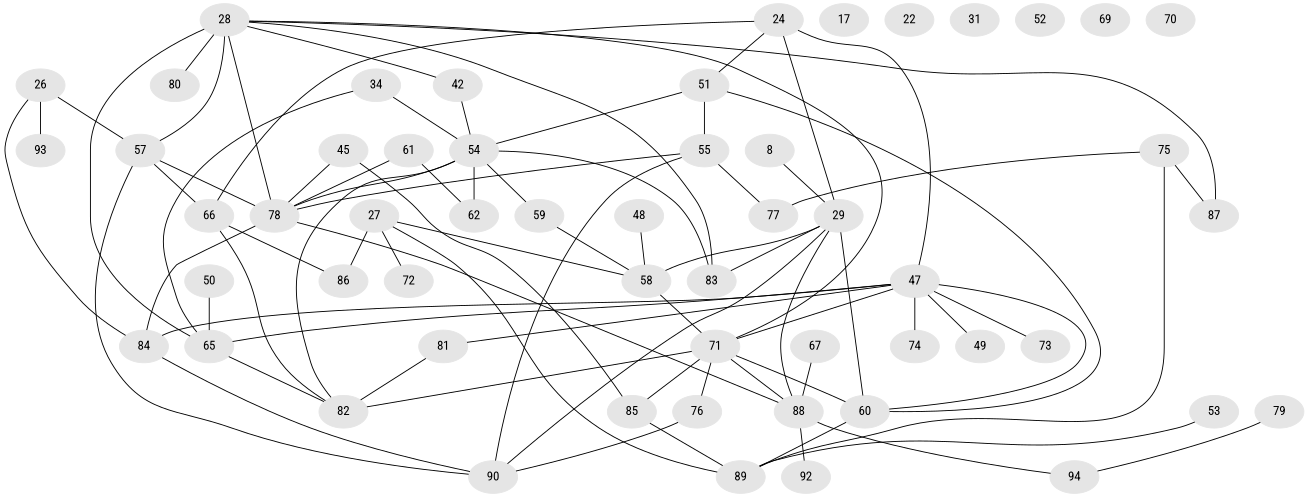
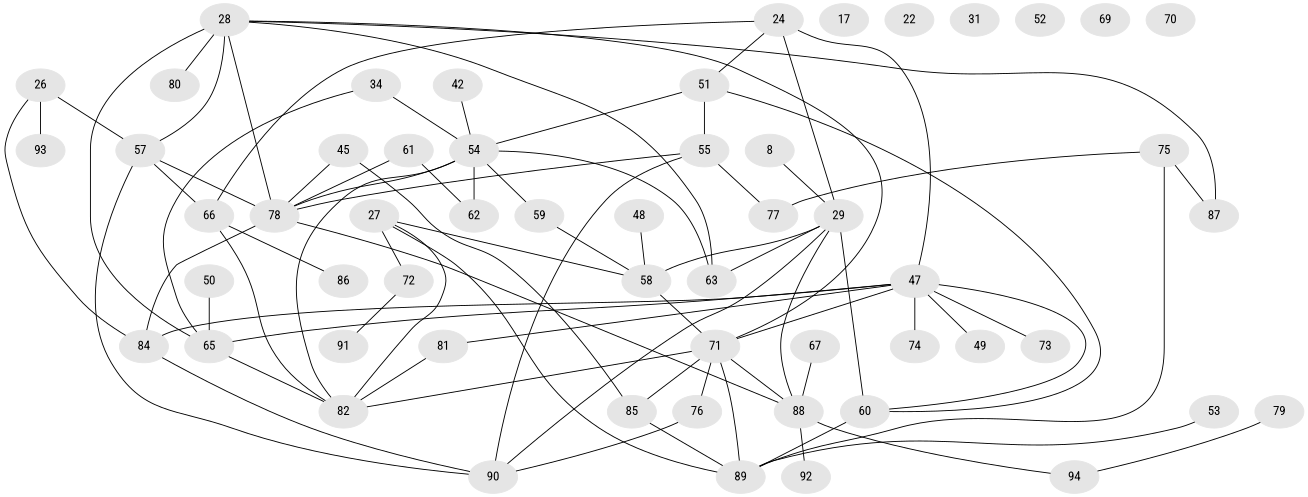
edge "28" -- "42": removed
edge "27" -- "86": now "27" -- "82"
node "83": label "83" -> "63"
node "91": added
edge "71" -- "60": now "71" -- "89"
